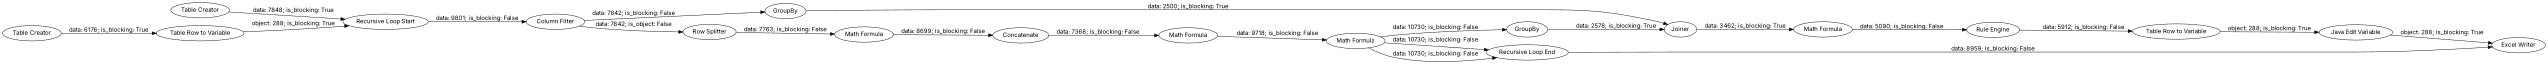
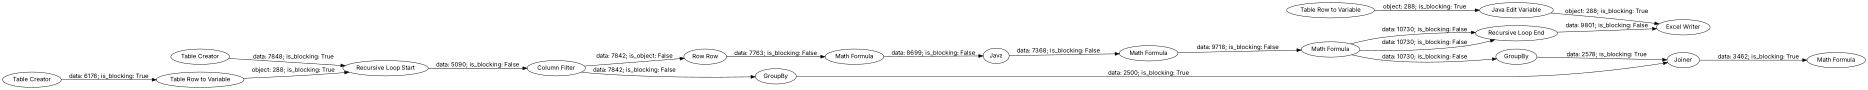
edge "Recursive Loop Start" -> "Column Filter": label "data: 9801; is_blocking: False" -> "data: 5090; is_blocking: False"
node "Rule Engine": removed
node "Row Splitter": label "Row Splitter" -> "Row Row"
node "Concatenate": label "Concatenate" -> "Java"
edge "Recursive Loop End" -> "Excel Writer": label "data: 8959; is_blocking: False" -> "data: 9801; is_blocking: False"
